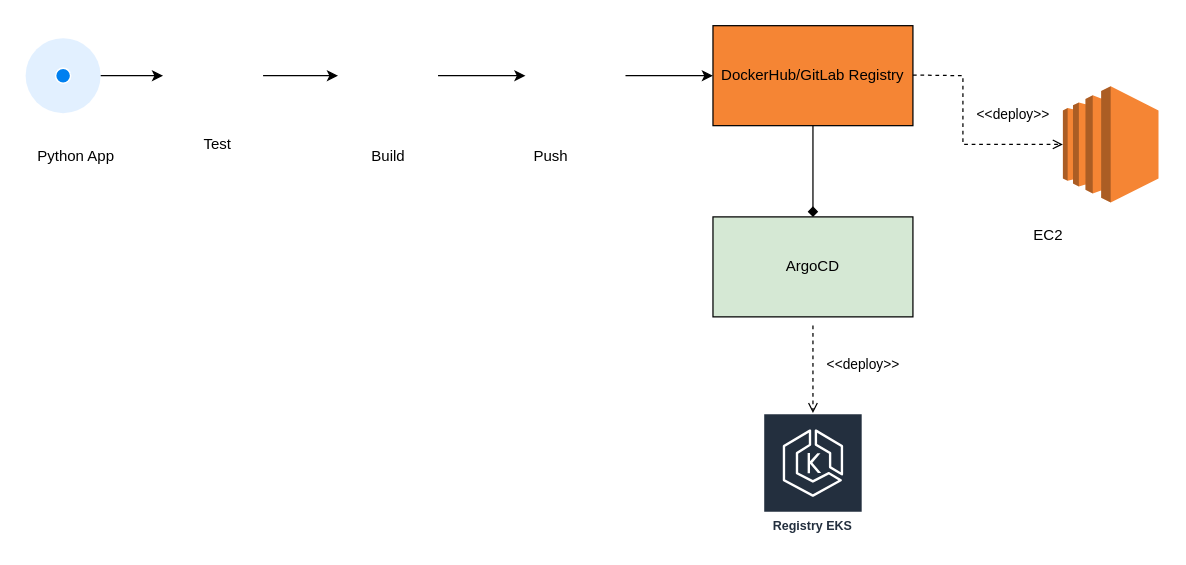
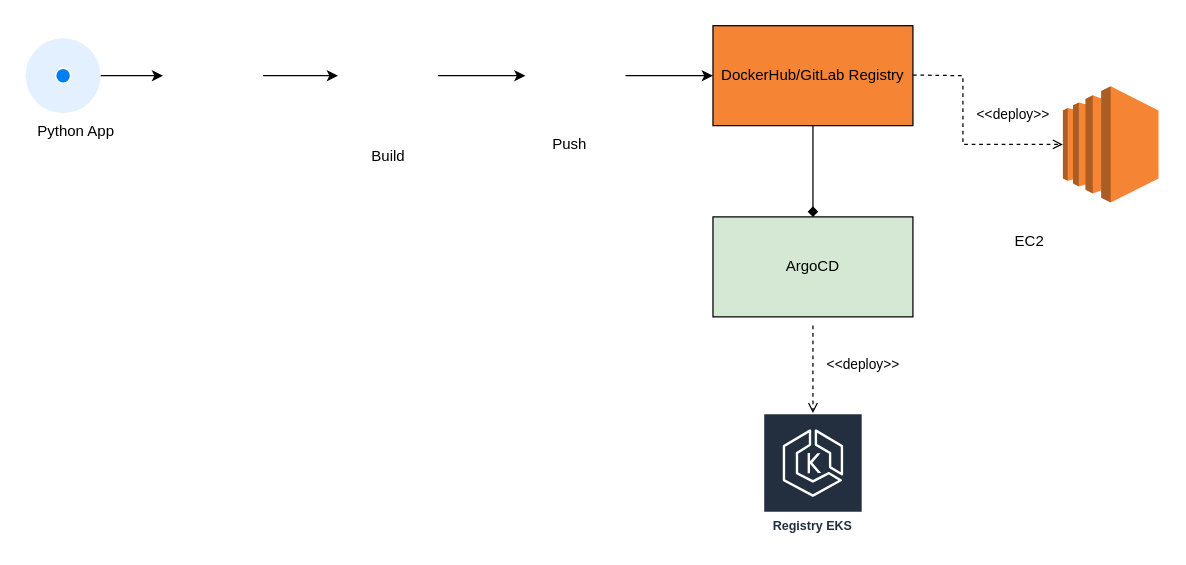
node "Test": removed
node "Python App": moved (76, 157) -> (76, 132)
node "Push": moved (551, 157) -> (569, 144)
node "EC2": moved (1048, 236) -> (1030, 242)
